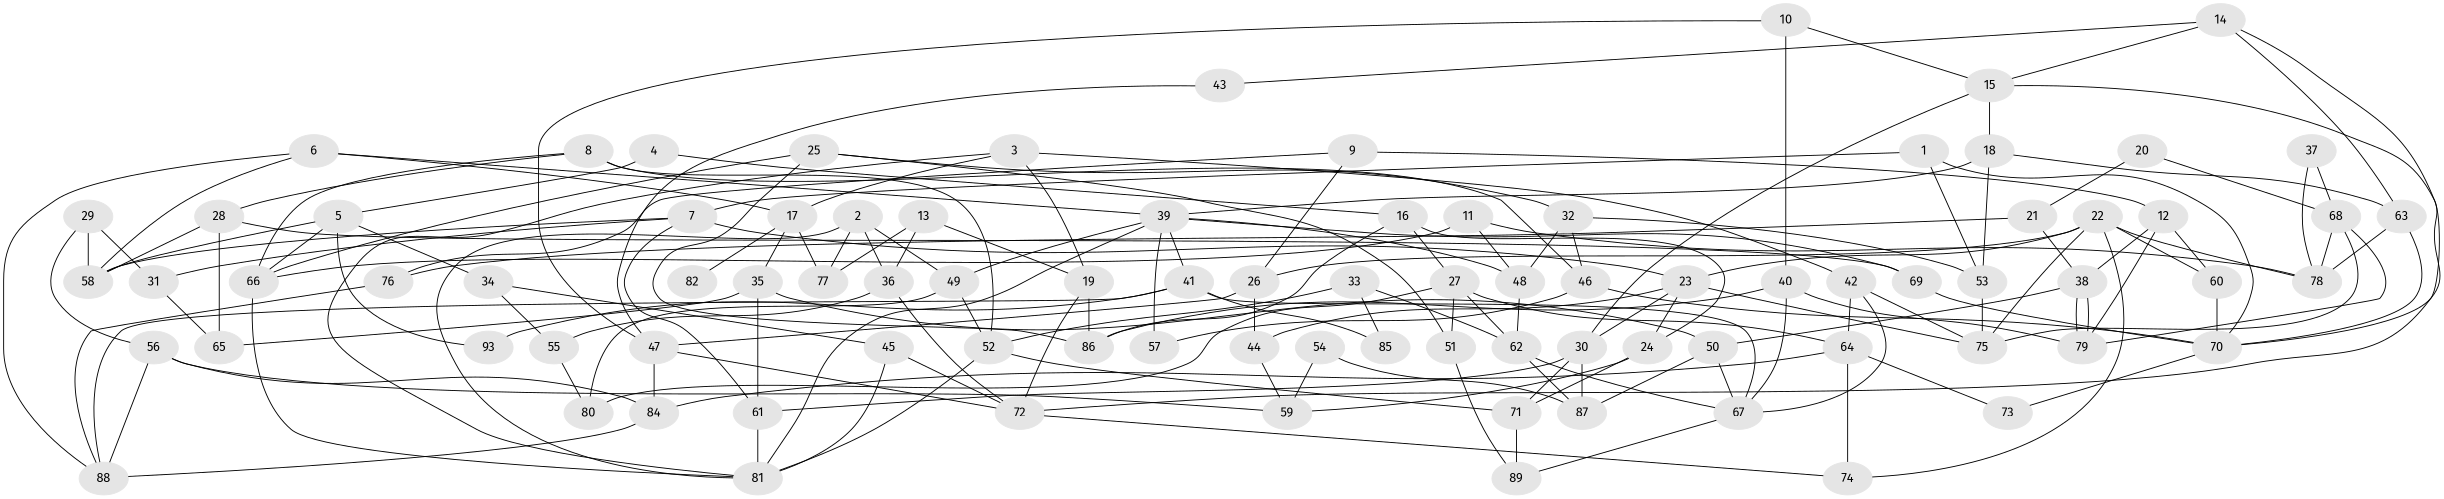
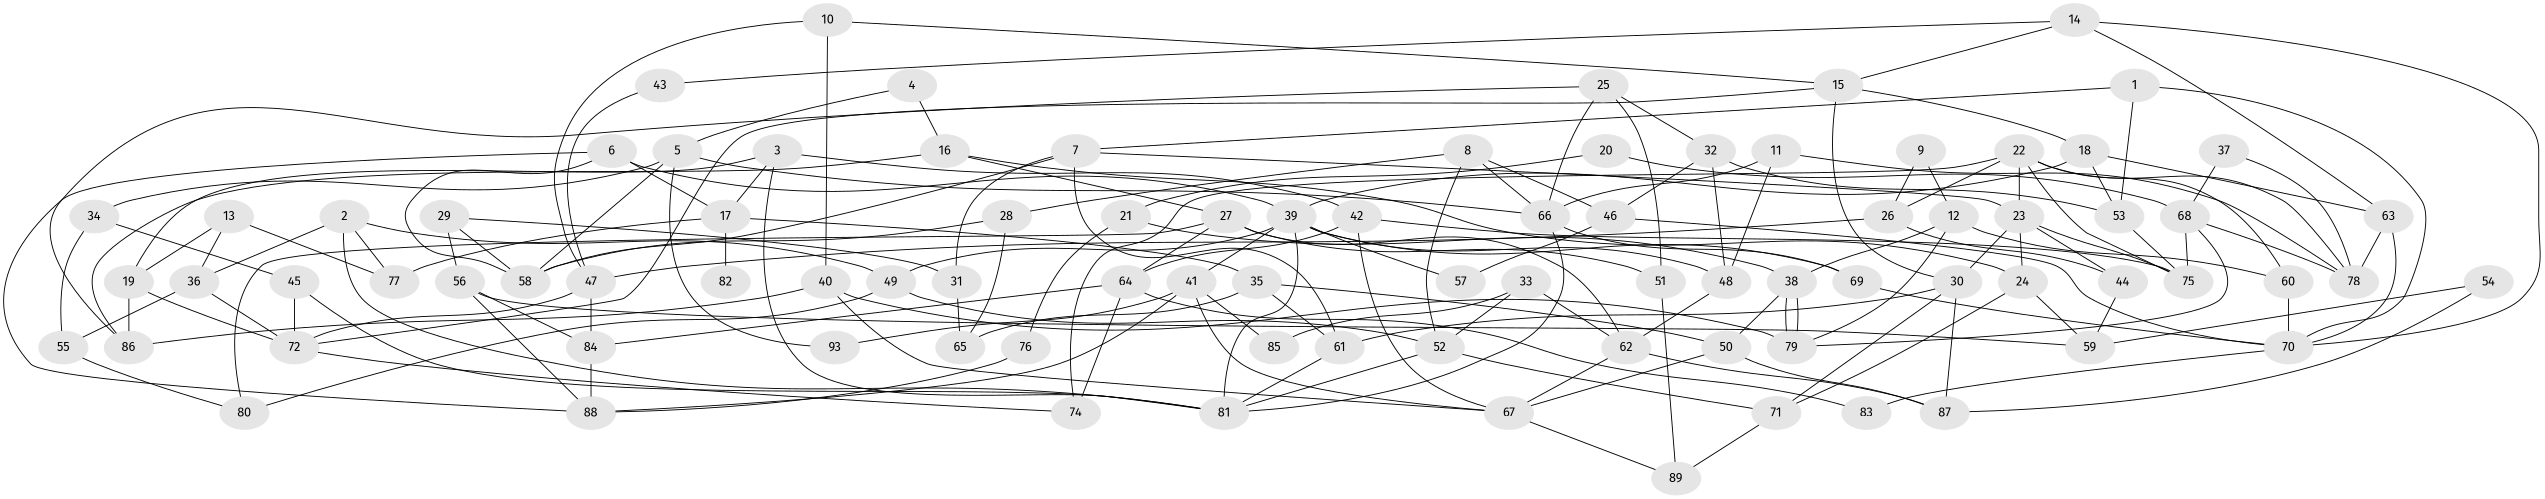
edge "9" -- "76": removed
edge "28" -- "69": now "66" -- "69"
node "73": label "73" -> "83"
